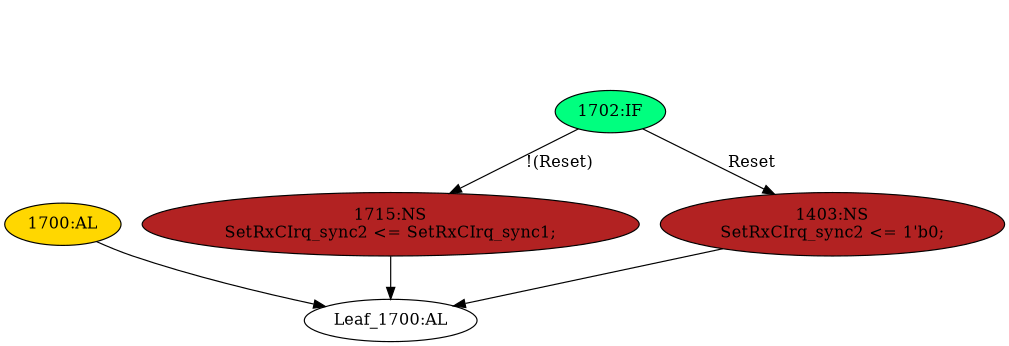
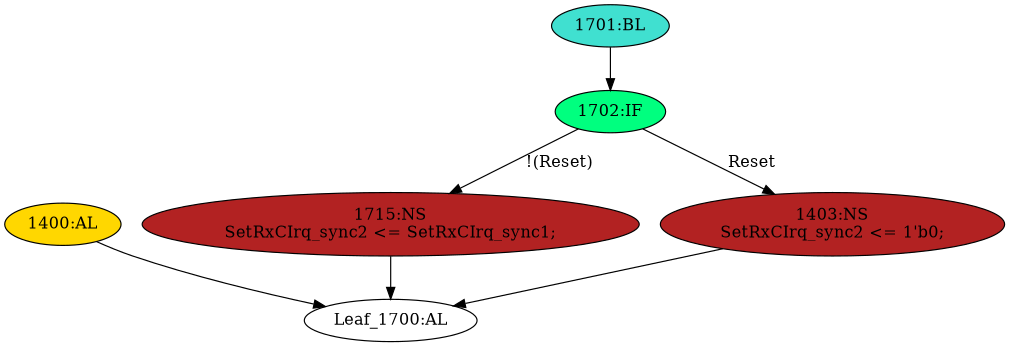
node "1701:BL": added
node "1700:AL": label "1700:AL" -> "1400:AL"
